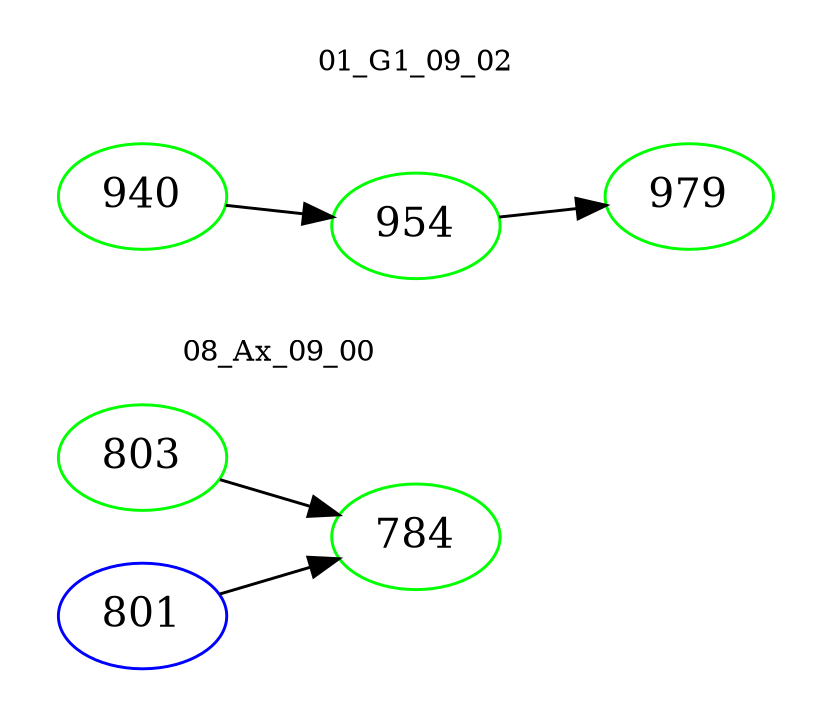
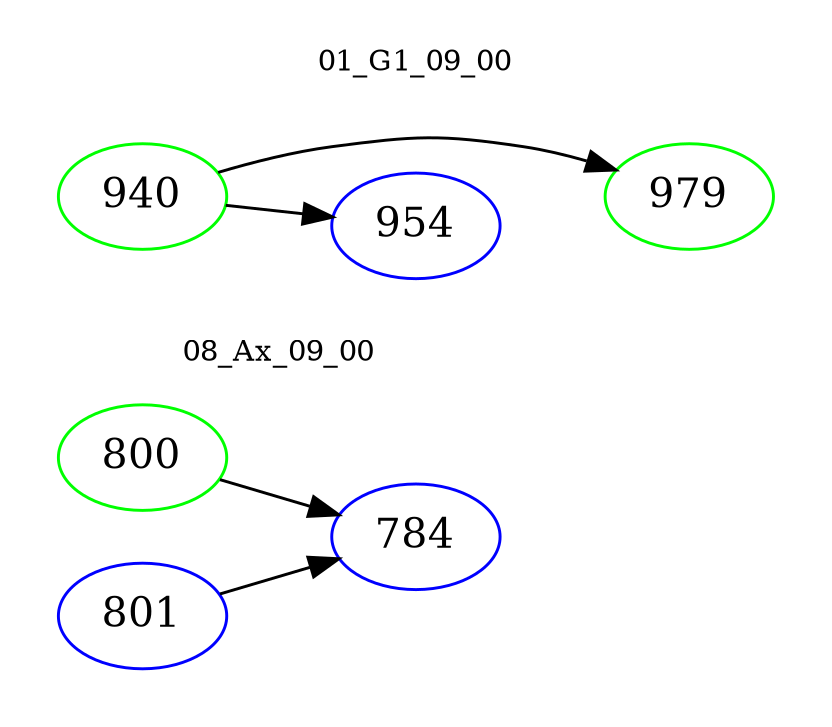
cluster "01_G1_09_02": label "01_G1_09_02" -> "01_G1_09_00"
edge "954" -> "979": now "940" -> "979"
node "954": color green -> blue
node "803": label "803" -> "800"
node "784": color green -> blue
